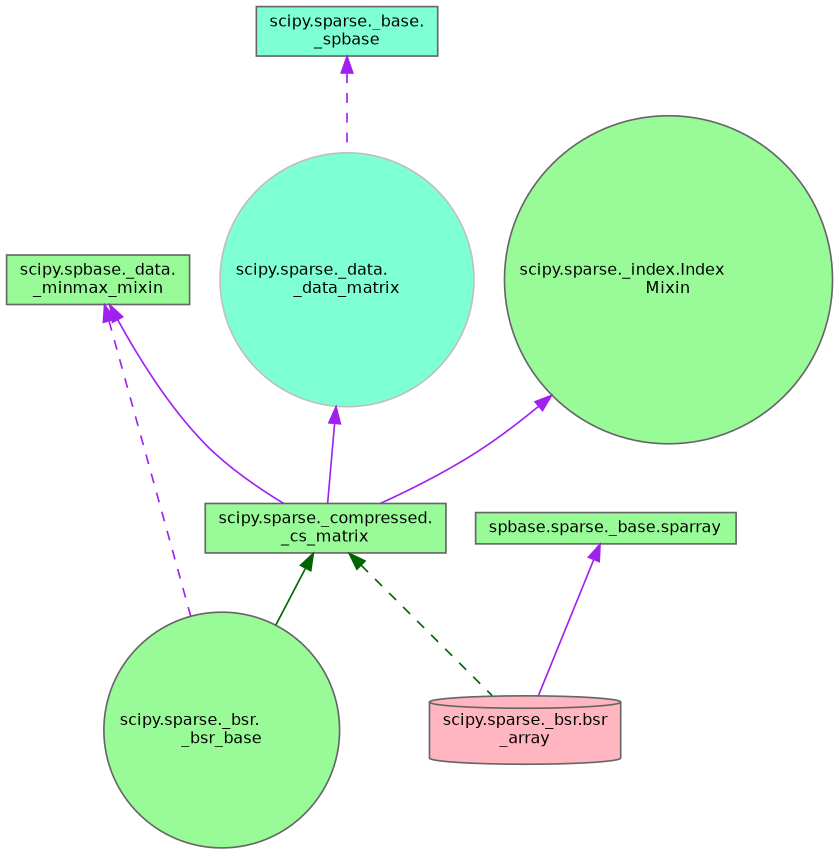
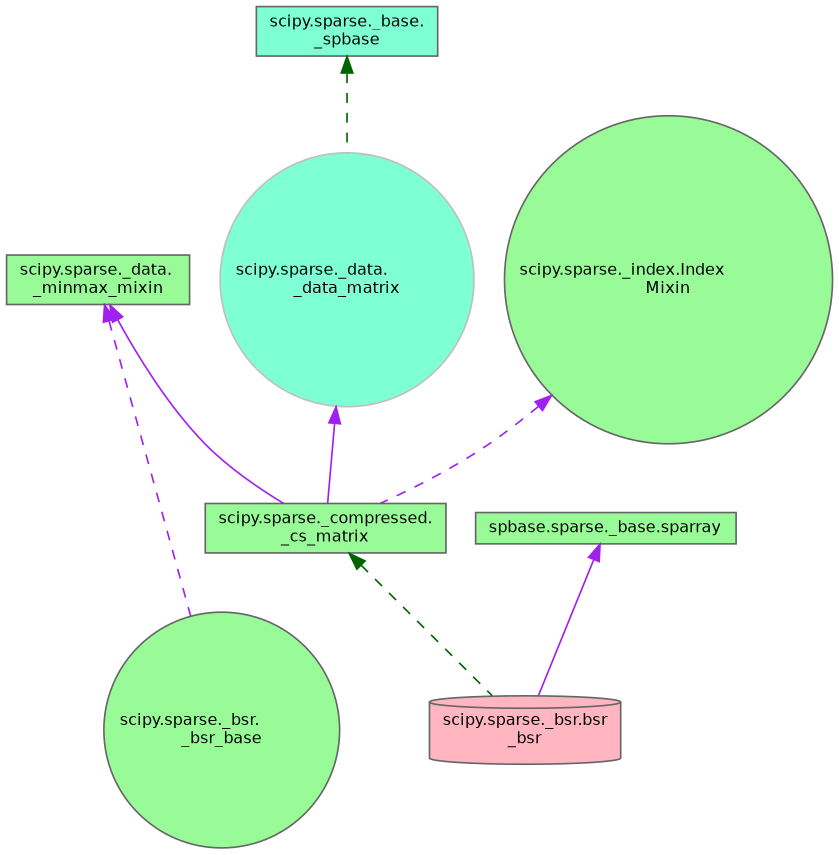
edge "scipy.sparse._data. _data_matrix" -> "scipy.sparse._base. _spbase": color purple -> darkgreen
node "scipy.spbase._data. _minmax_mixin": label "scipy.spbase._data. _minmax_mixin" -> "scipy.sparse._data. _minmax_mixin"
edge "scipy.sparse._compressed. _cs_matrix" -> "scipy.sparse._index.Index Mixin": style solid -> dashed
edge "scipy.sparse._bsr. _bsr_base" -> "scipy.sparse._compressed. _cs_matrix": removed
node "scipy.sparse._bsr.bsr _array": label "scipy.sparse._bsr.bsr _array" -> "scipy.sparse._bsr.bsr _bsr"
